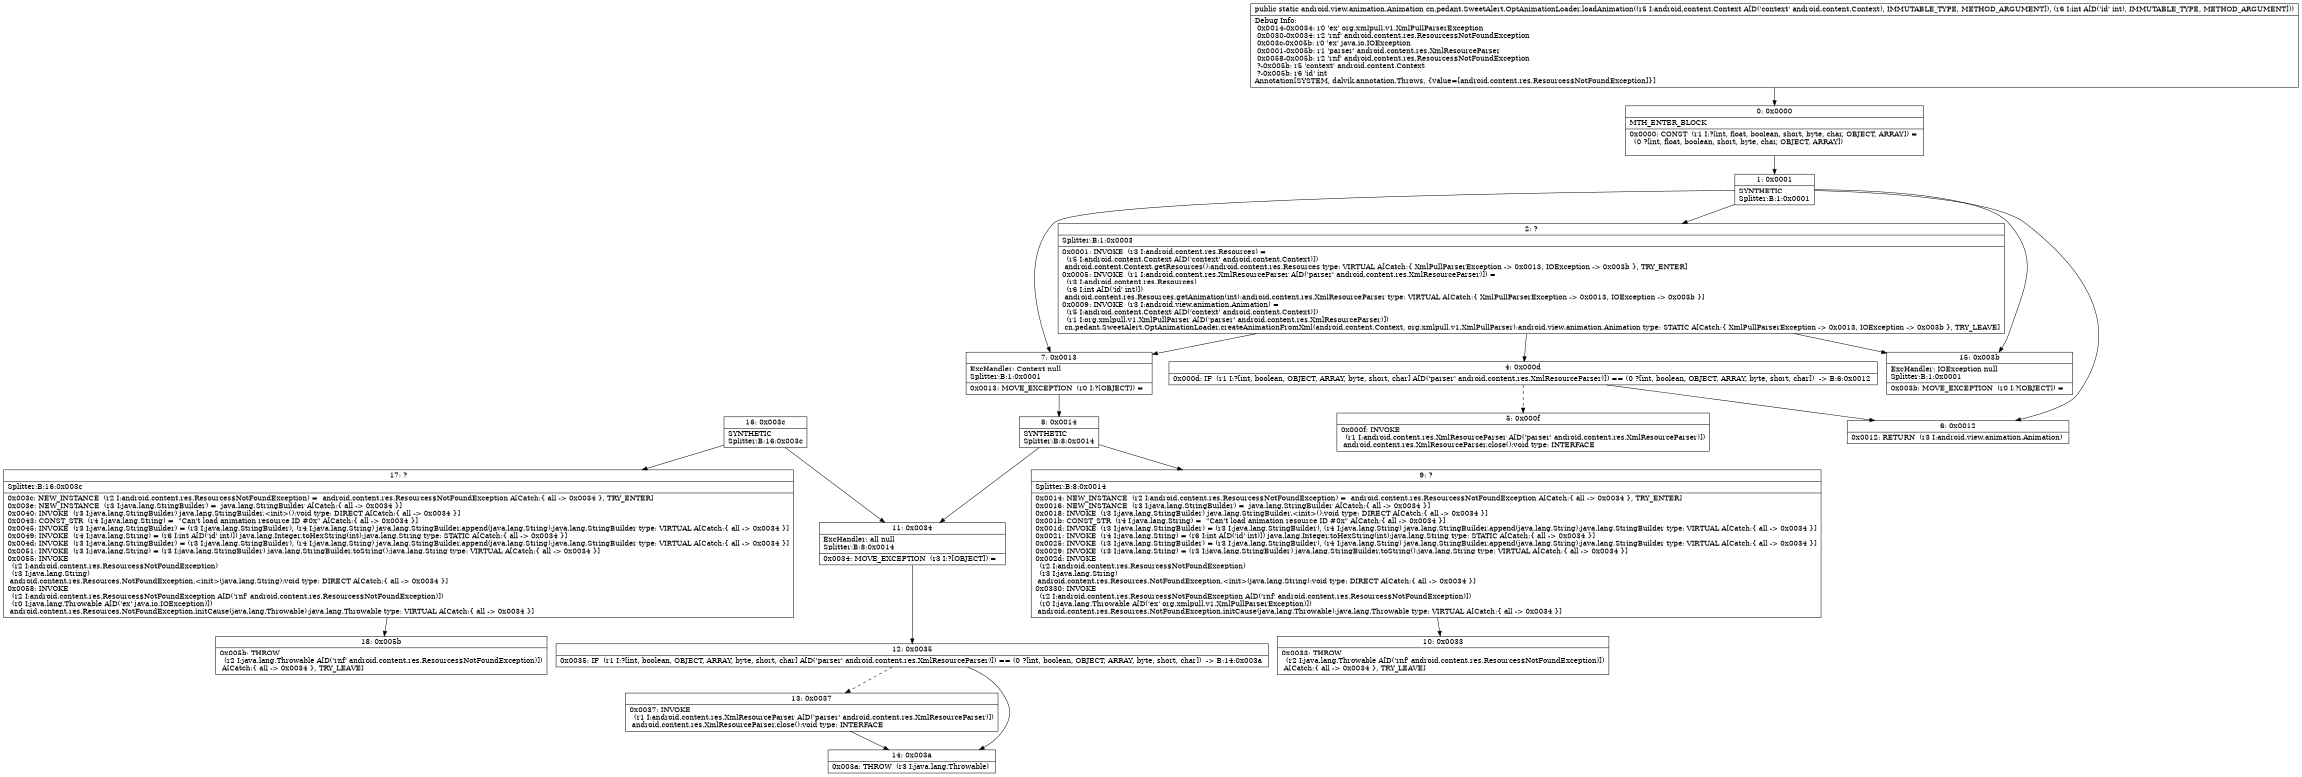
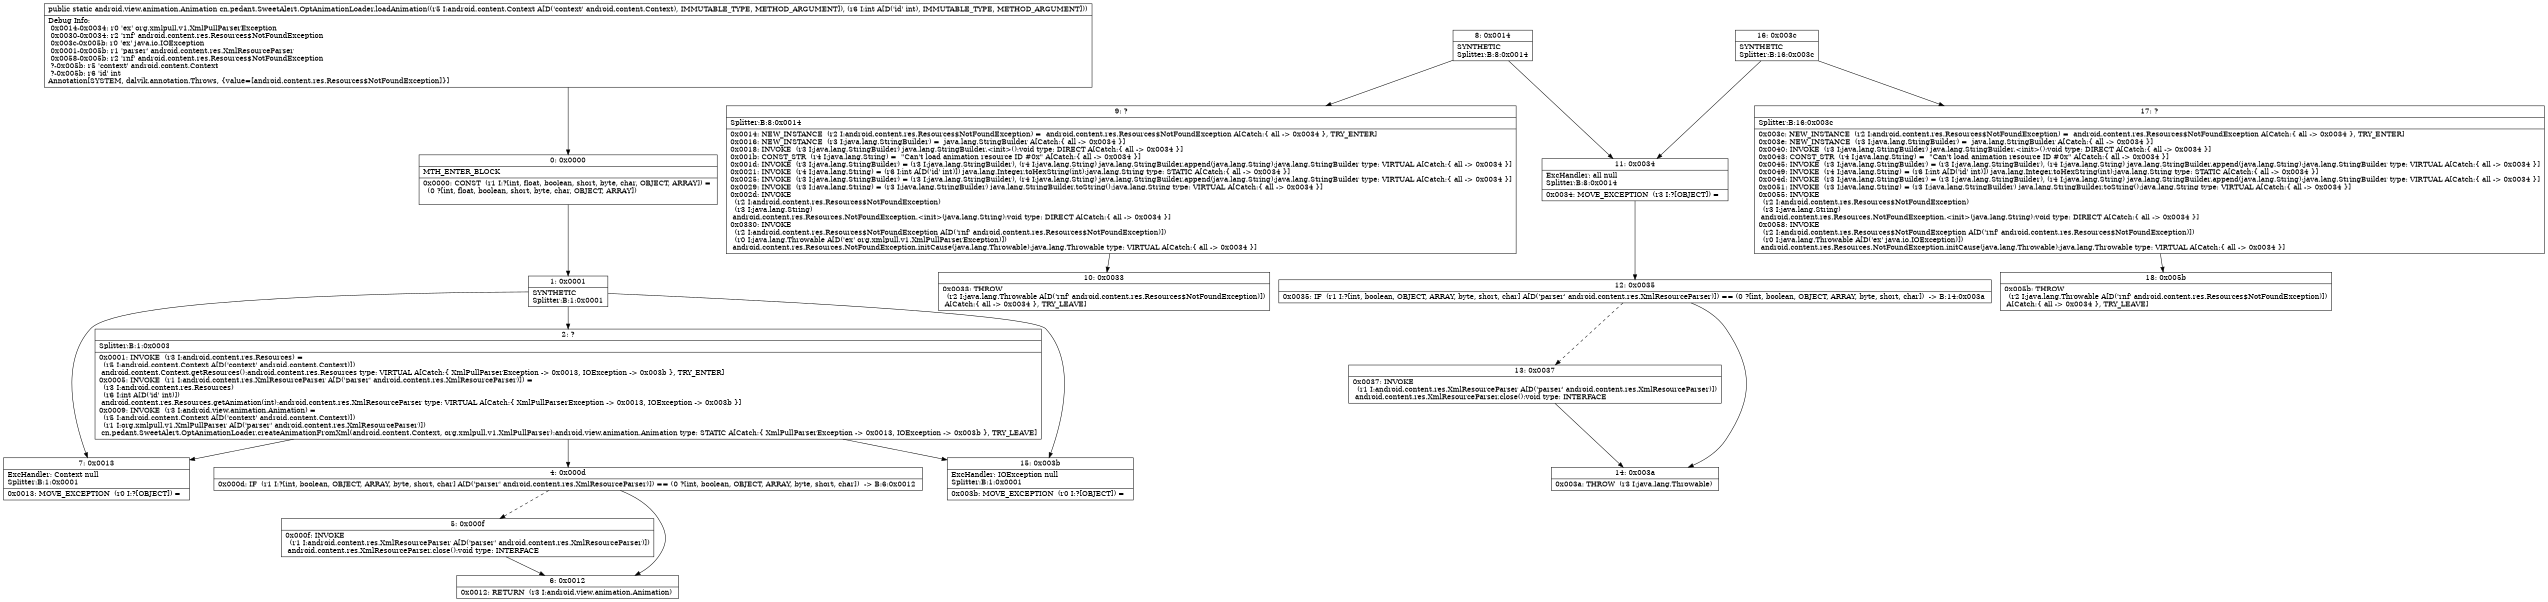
edge "1: 0x0001" -> "6: 0x0012": now "5: 0x000f" -> "6: 0x0012"
edge "7: 0x0013" -> "8: 0x0014": removed
